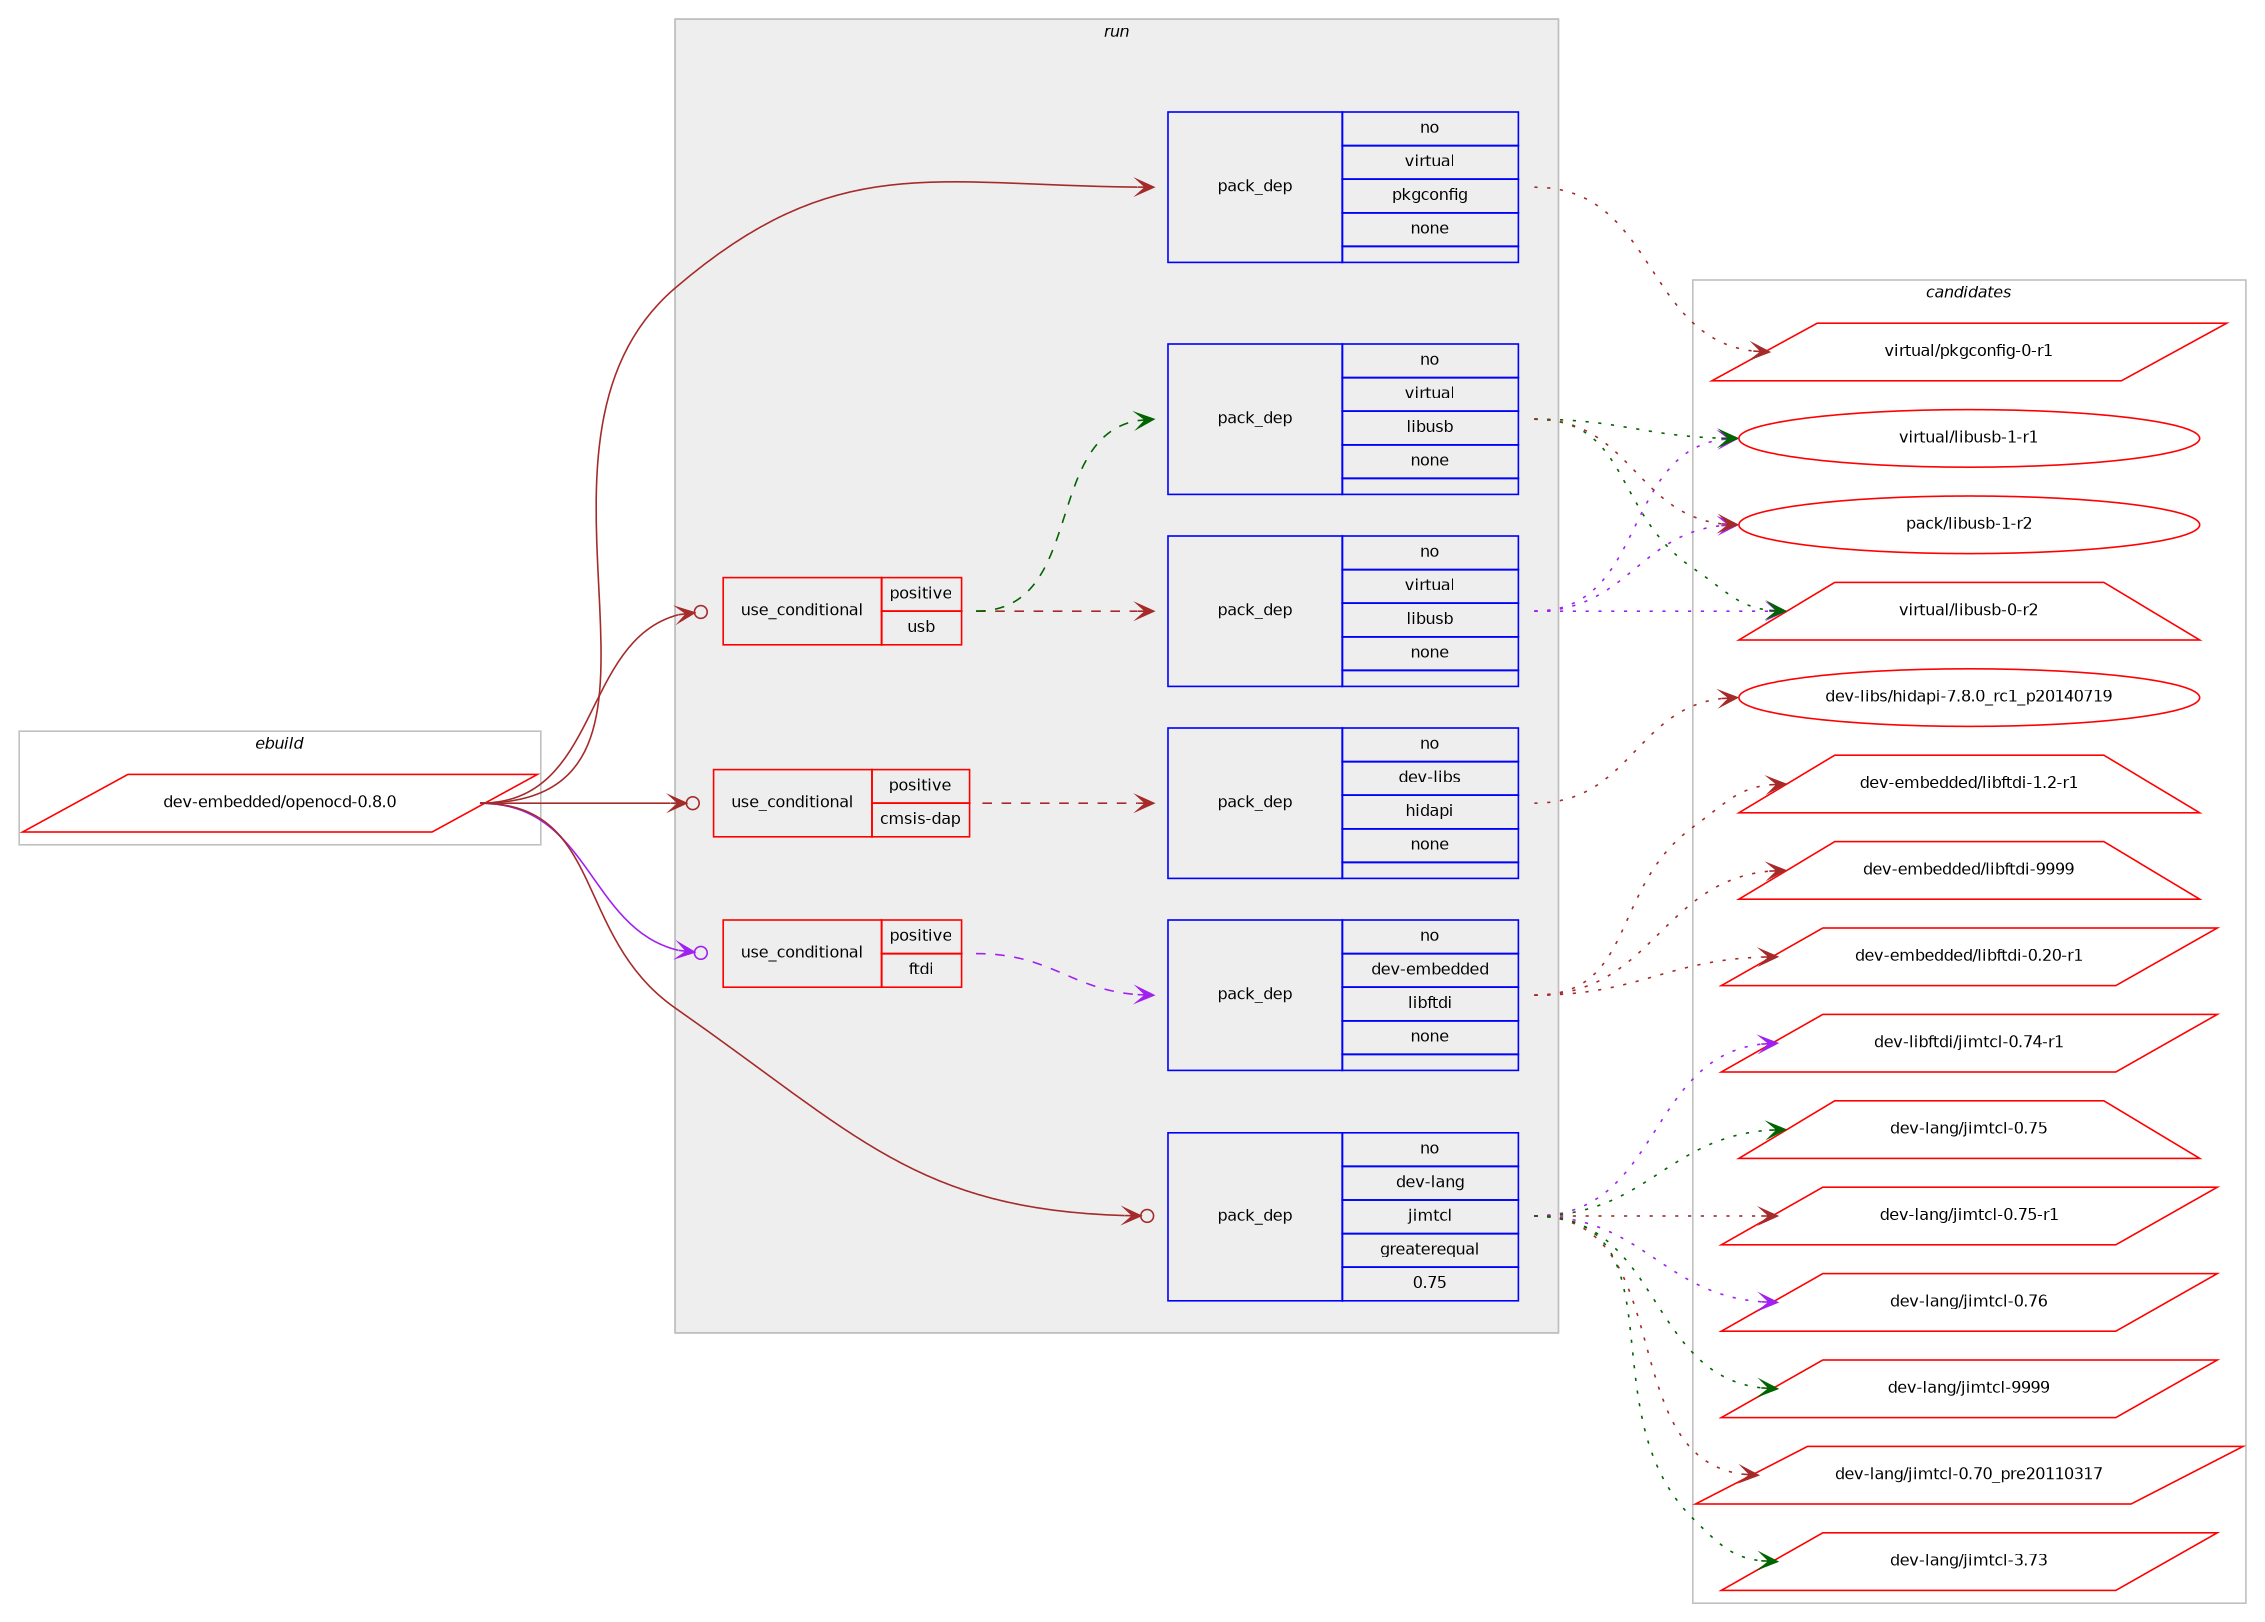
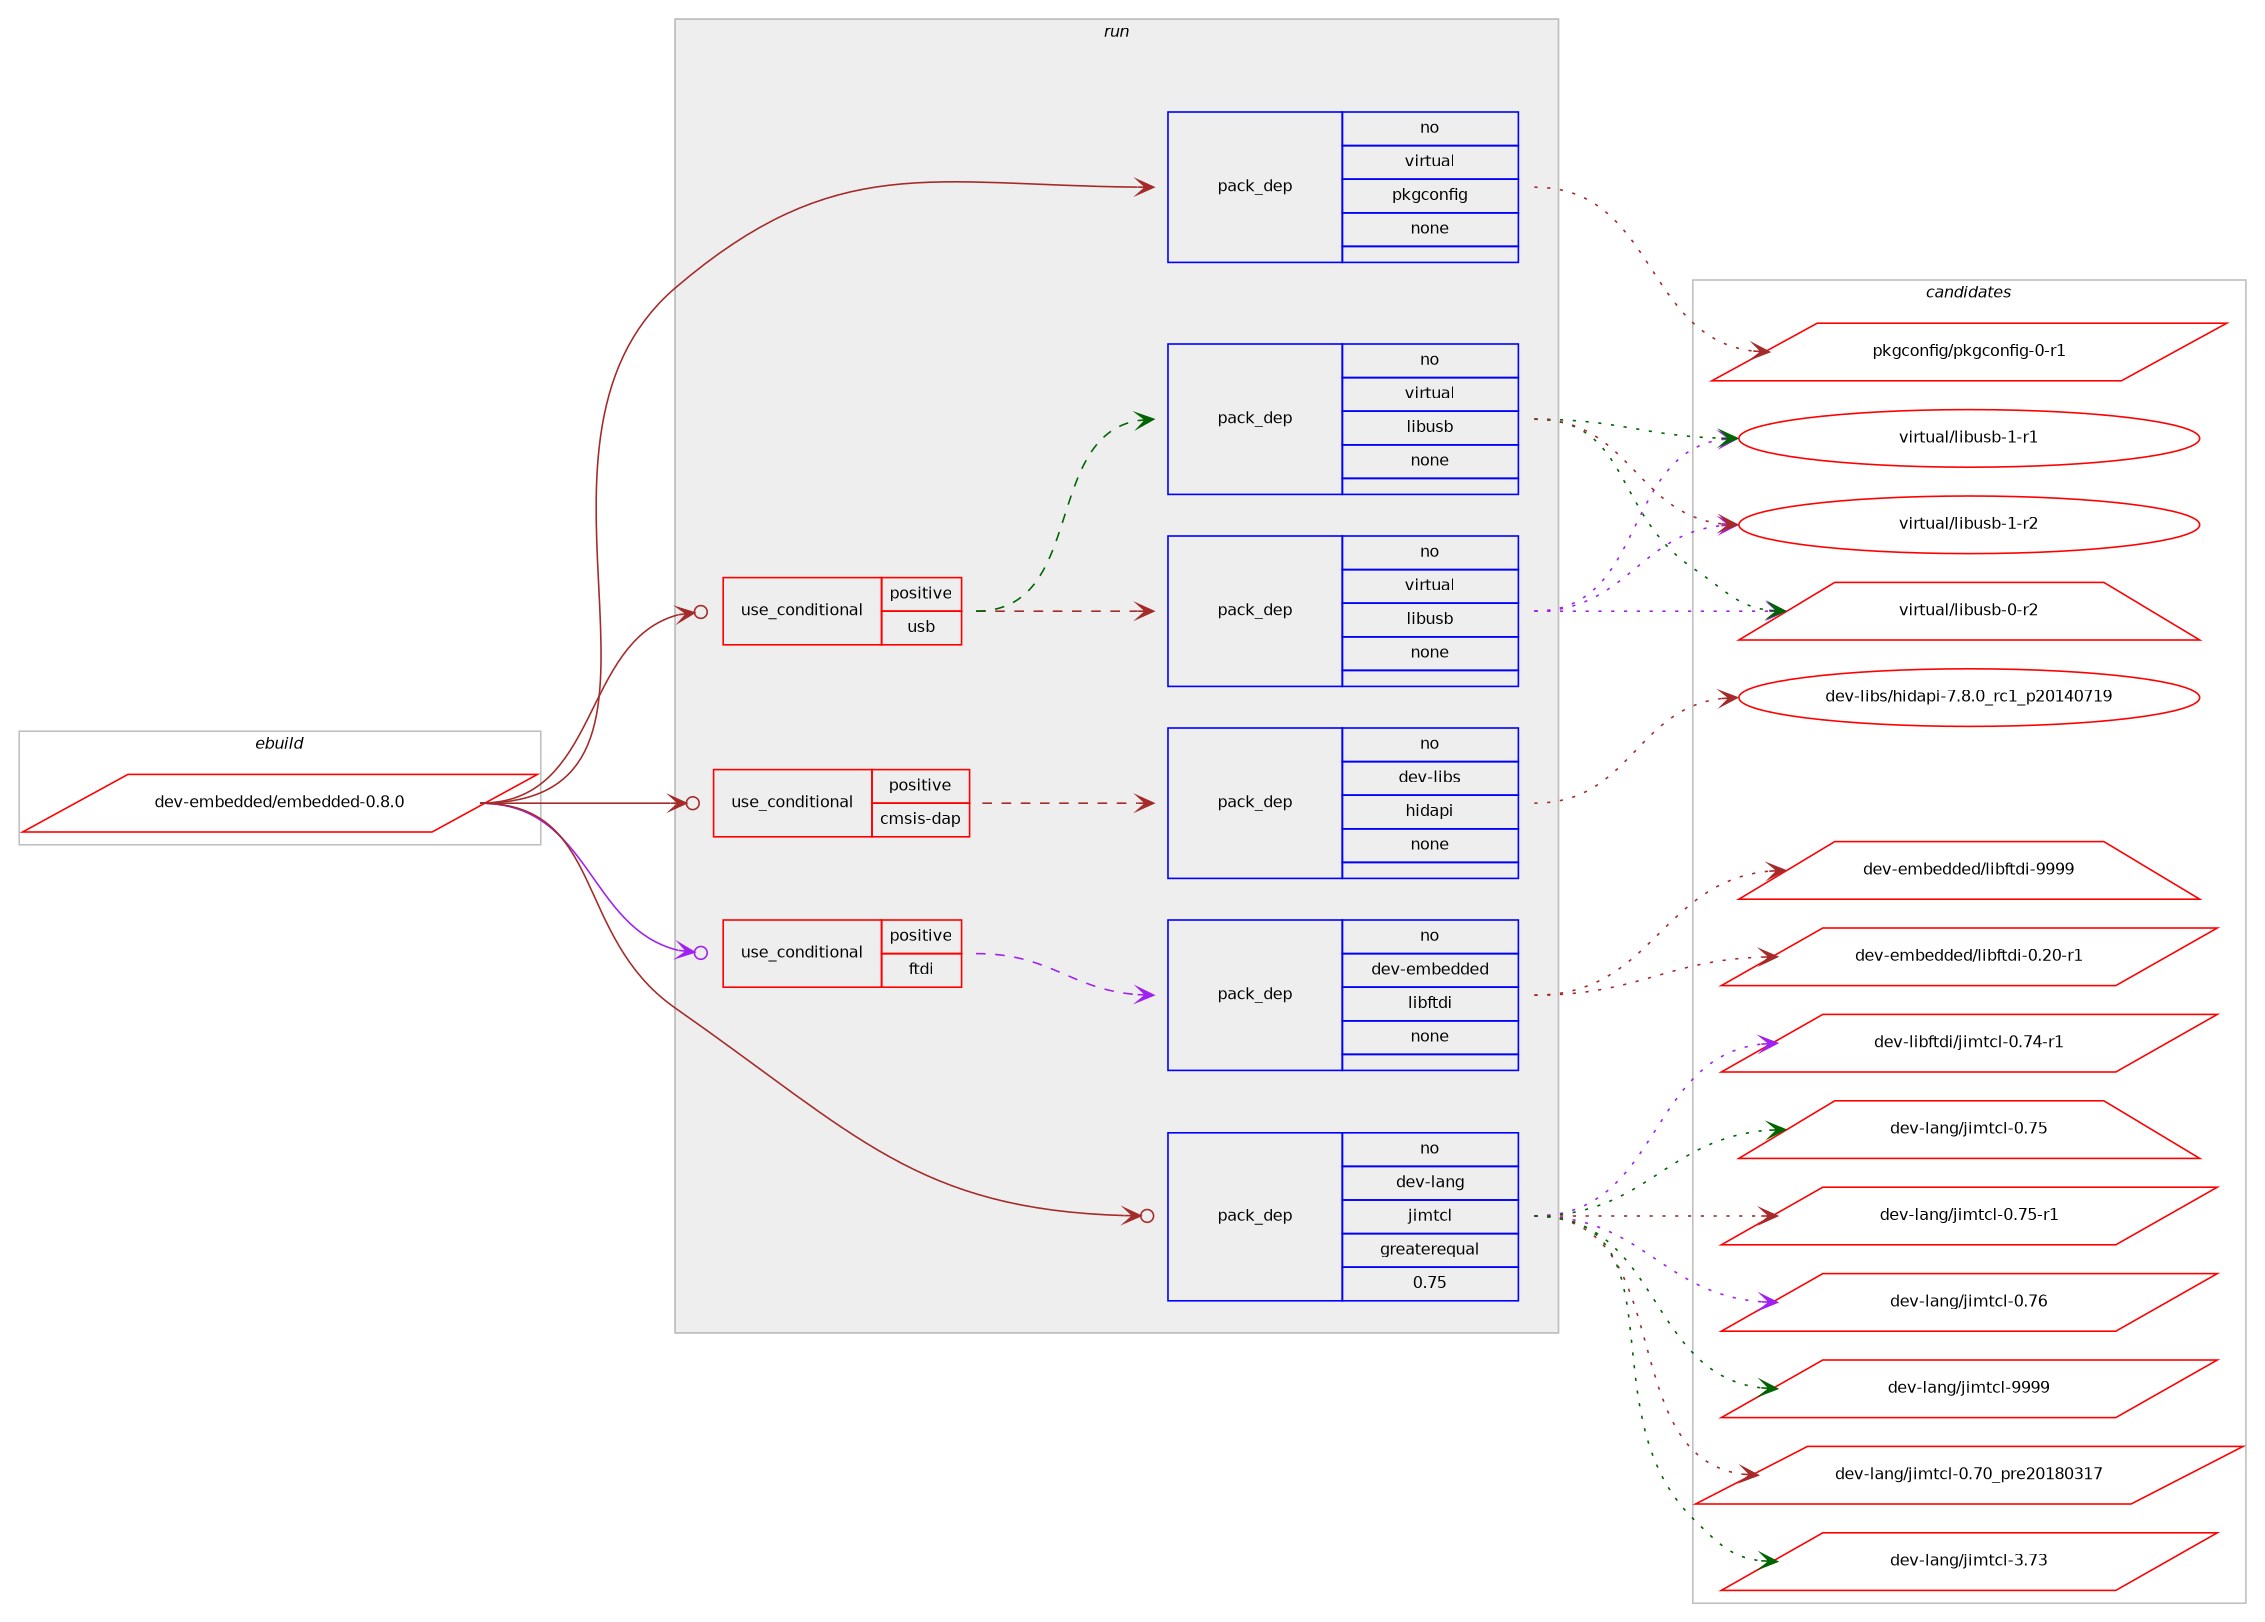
node "virtual/pkgconfig-0-r1": label "virtual/pkgconfig-0-r1" -> "pkgconfig/pkgconfig-0-r1"
node "pack/libusb-1-r2": label "pack/libusb-1-r2" -> "virtual/libusb-1-r2"
node "dev-embedded/libftdi-1.2-r1": removed
node "dev-embedded/openocd-0.8.0": label "dev-embedded/openocd-0.8.0" -> "dev-embedded/embedded-0.8.0"
node "dev-lang/jimtcl-0.70_pre20110317": label "dev-lang/jimtcl-0.70_pre20110317" -> "dev-lang/jimtcl-0.70_pre20180317"
